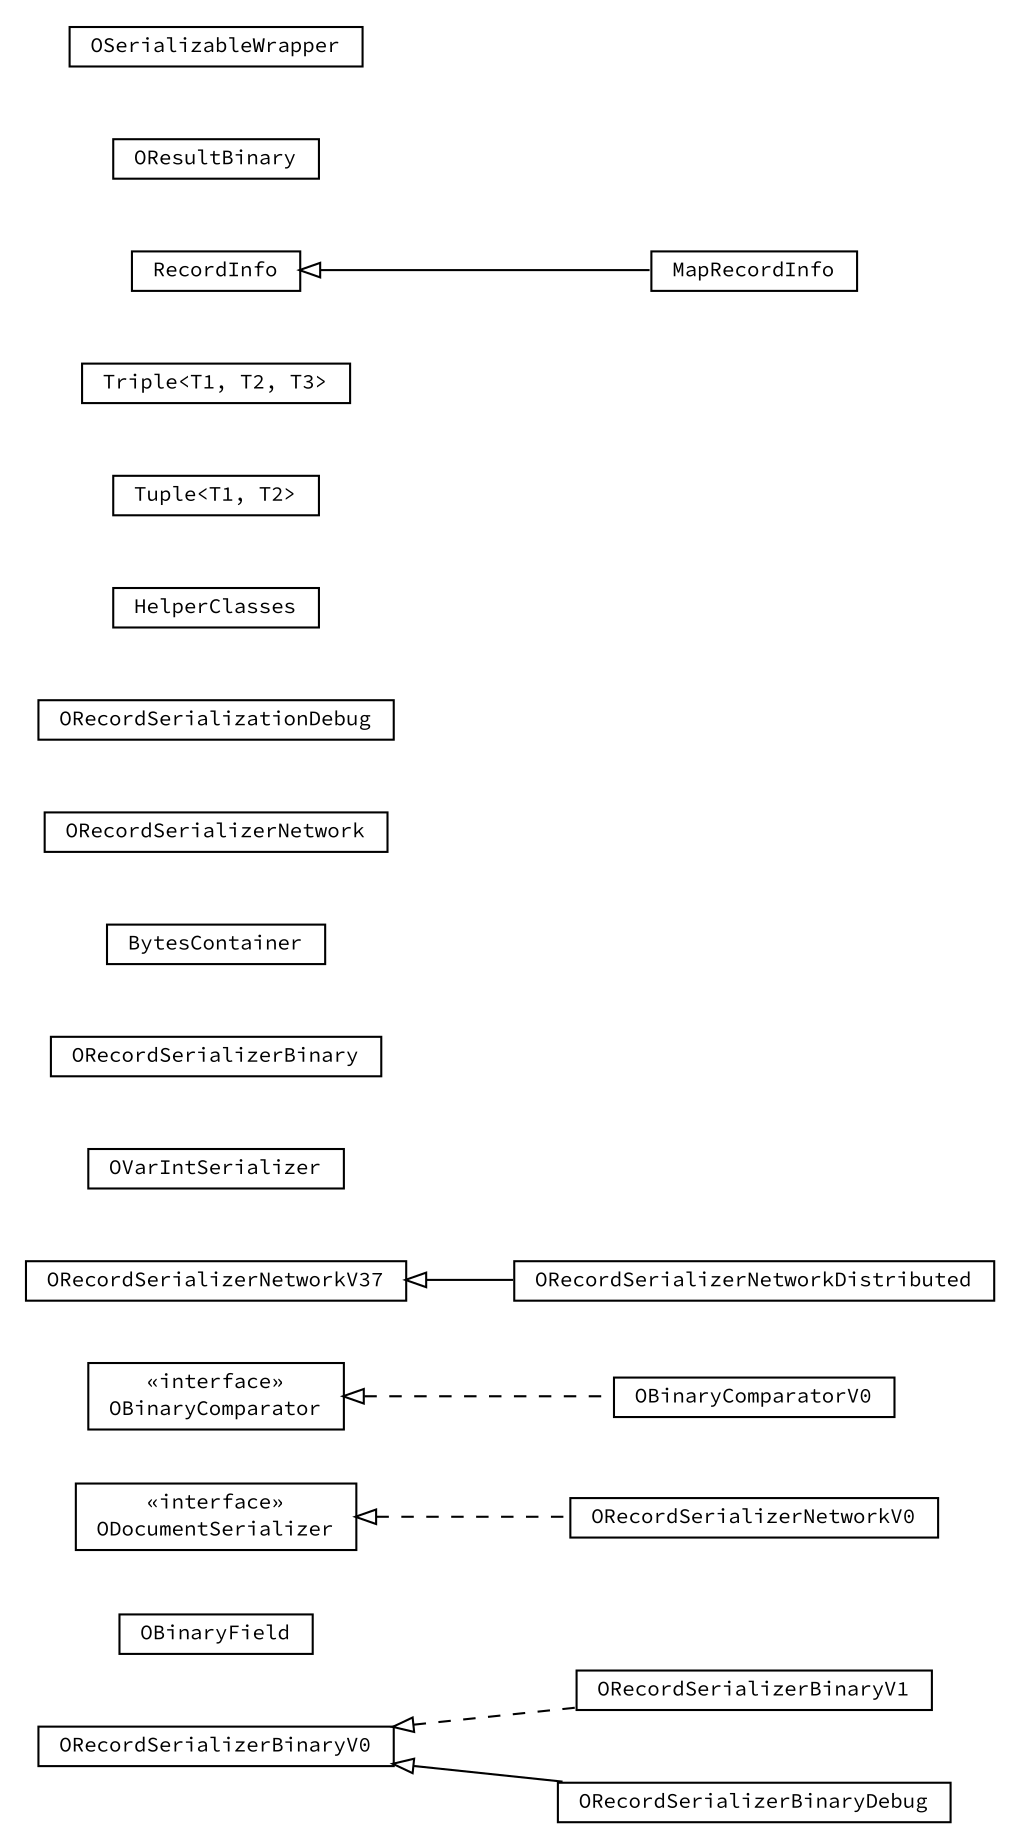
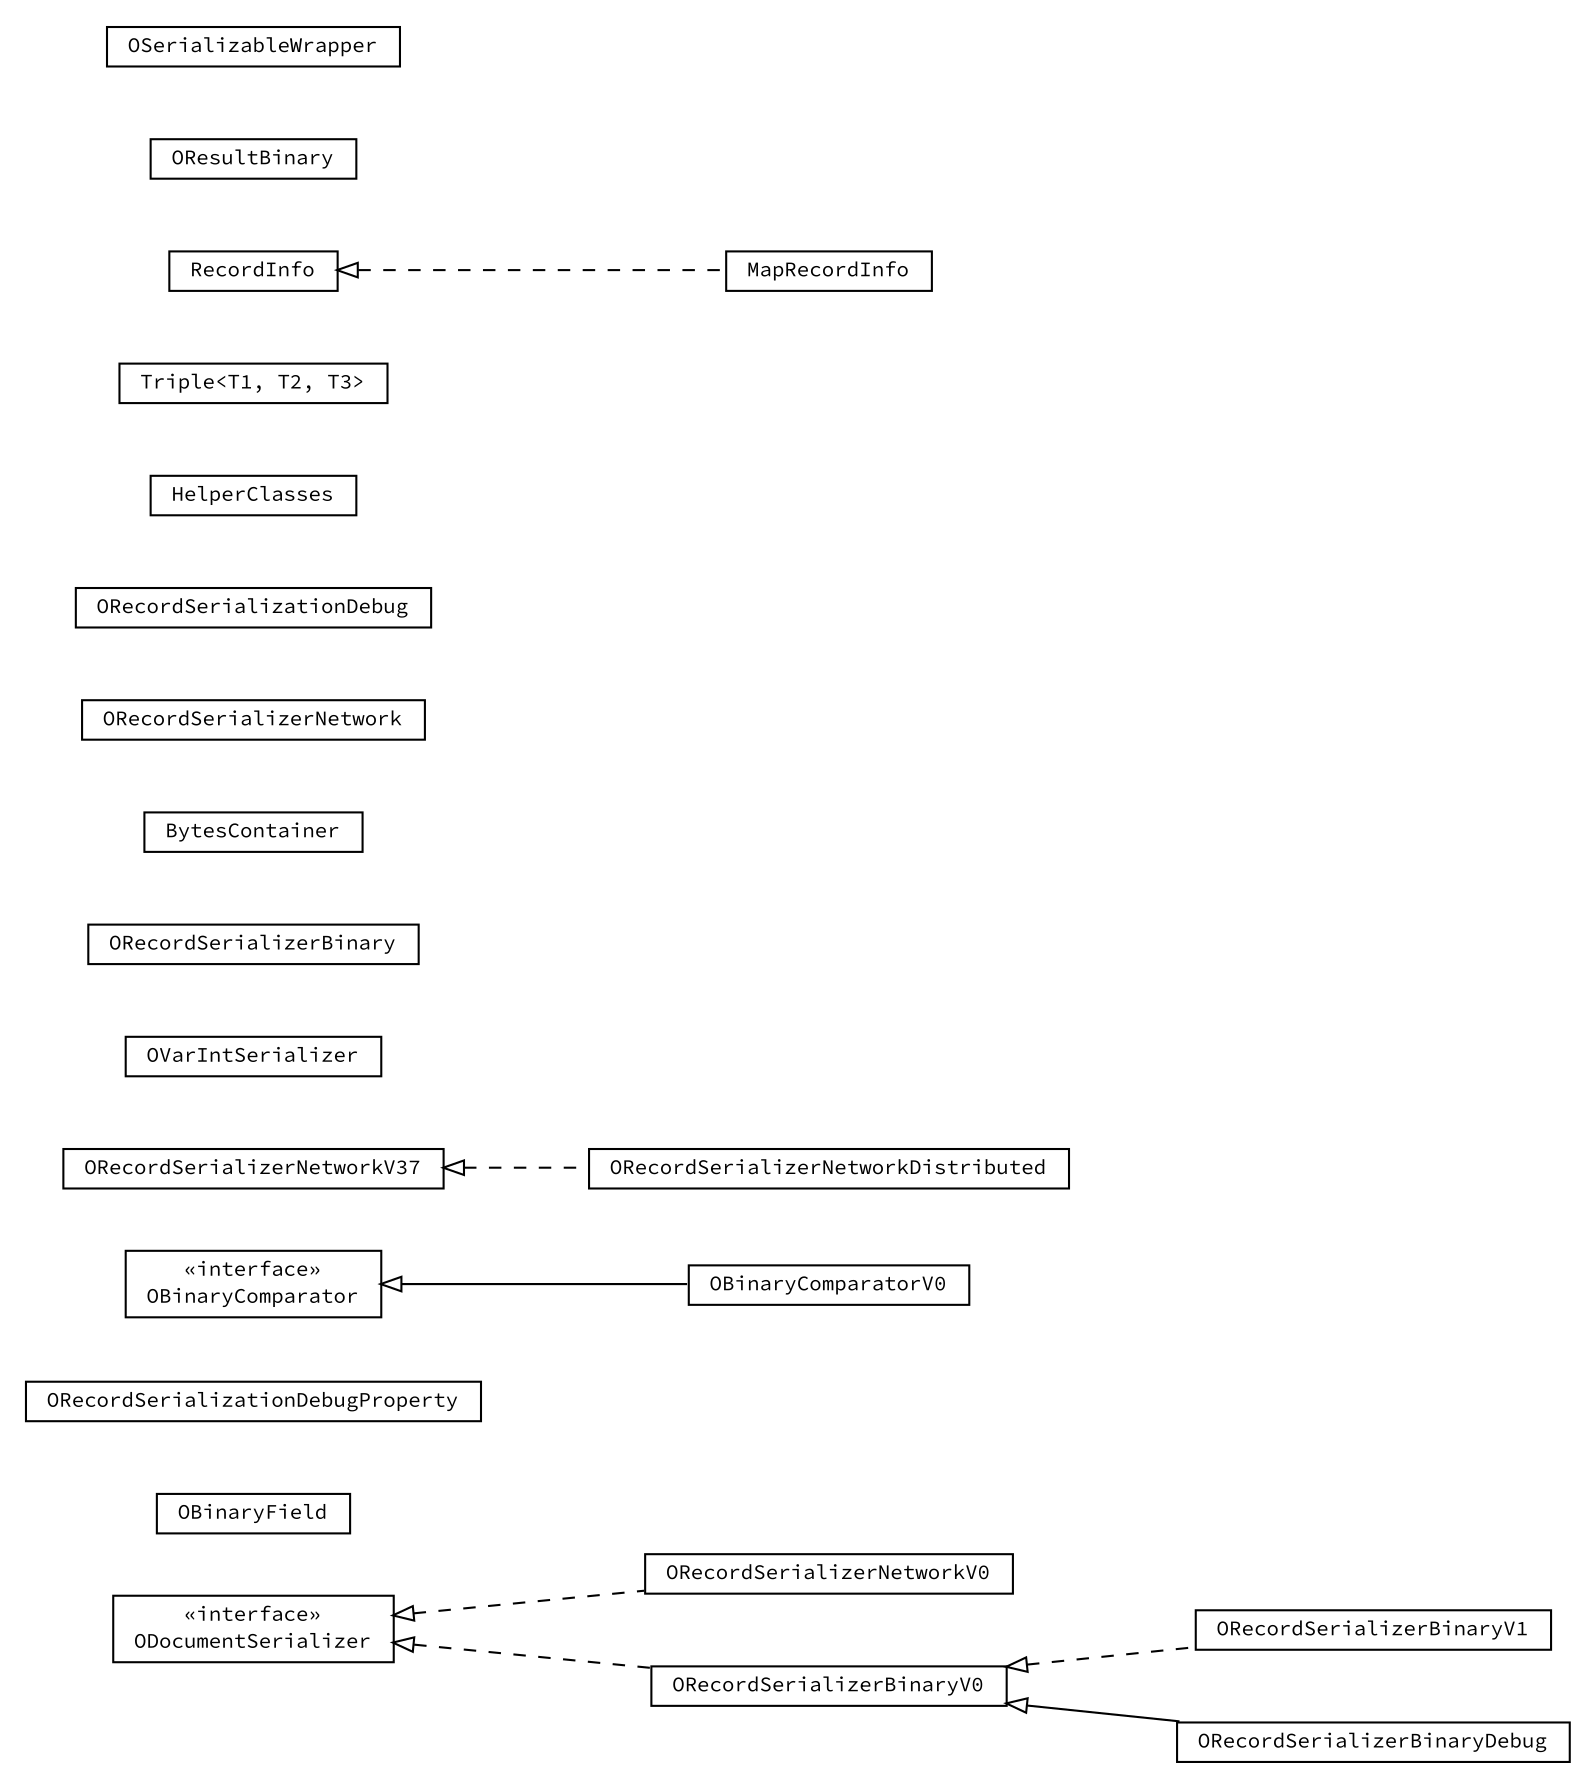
edge "MapRecordInfo" -> "RecordInfo": style solid -> dashed
node "Tuple<T1, T2>": removed
edge "ORecordSerializerNetworkDistributed" -> "ORecordSerializerNetworkV37": style solid -> dashed
edge "OBinaryComparatorV0" -> "OBinaryComparator": style dashed -> solid
node "ORecordSerializationDebugProperty": added
edge "ORecordSerializerBinaryV0" -> "ODocumentSerializer": added
